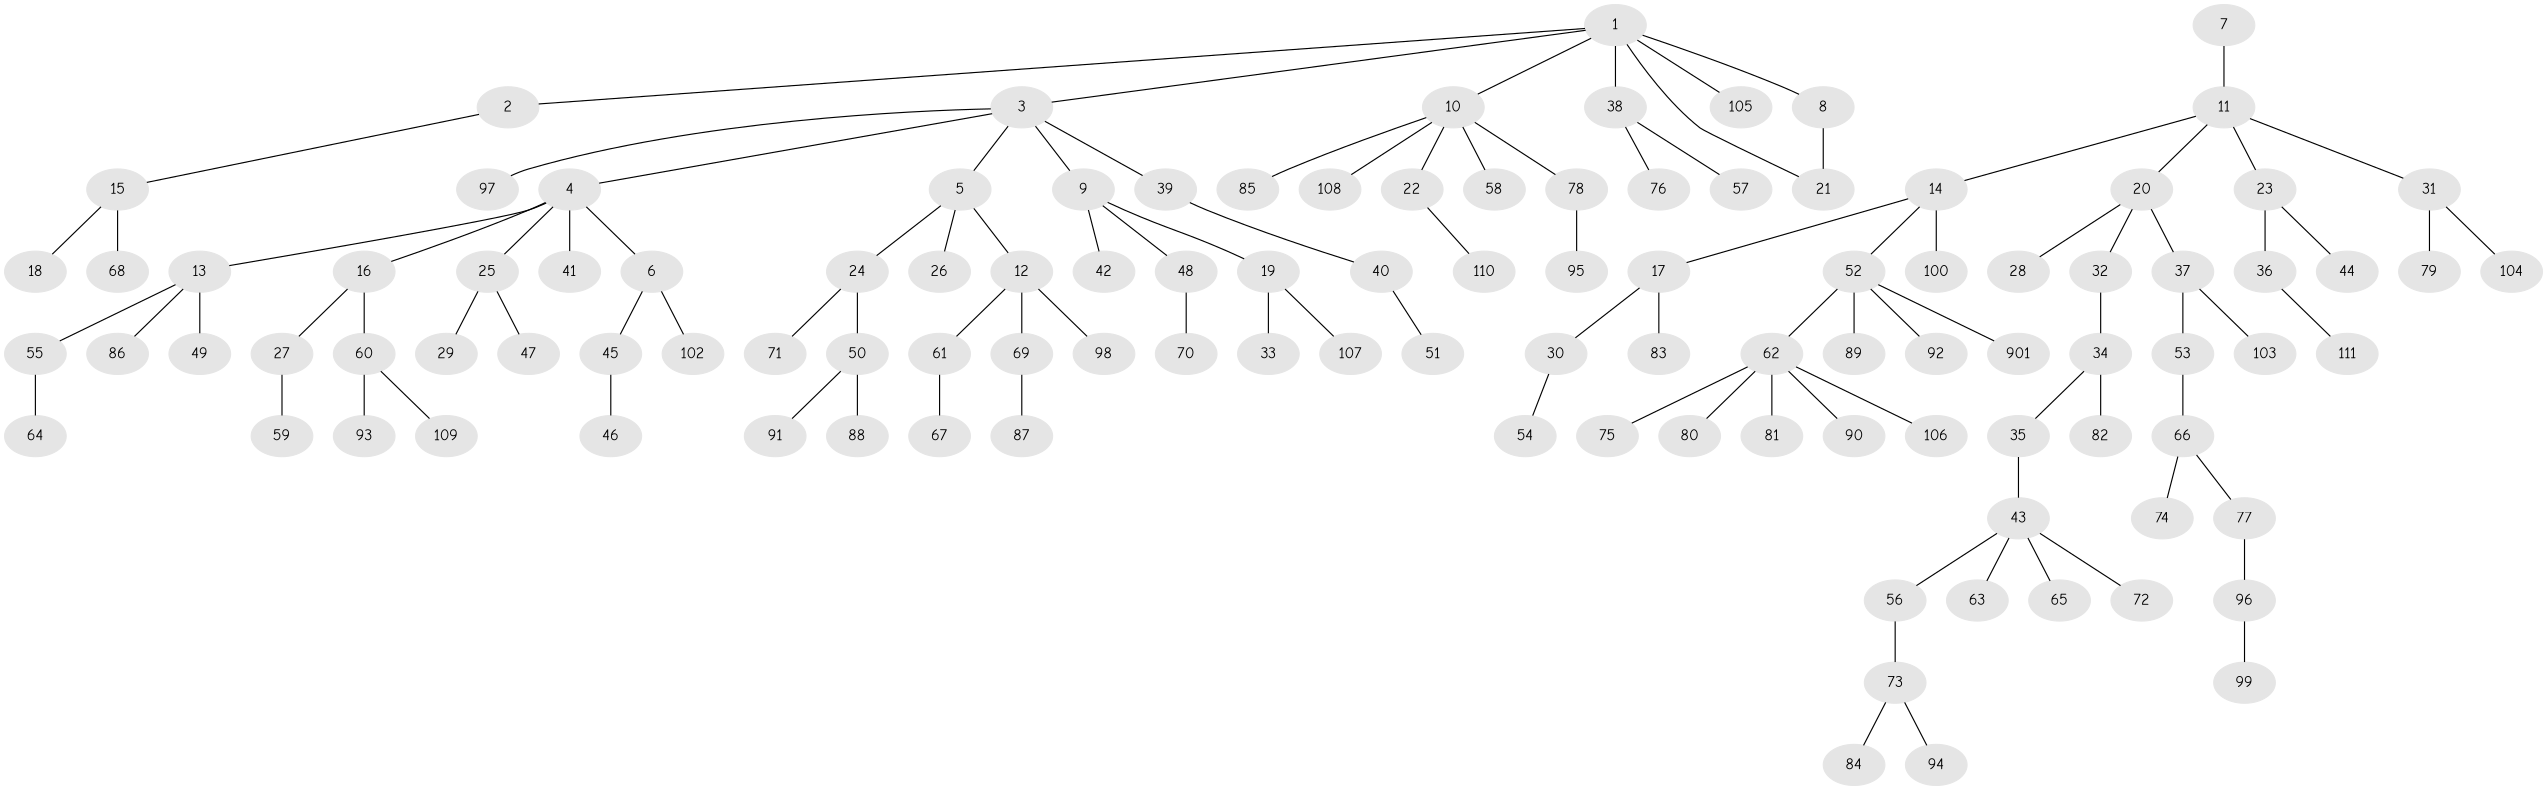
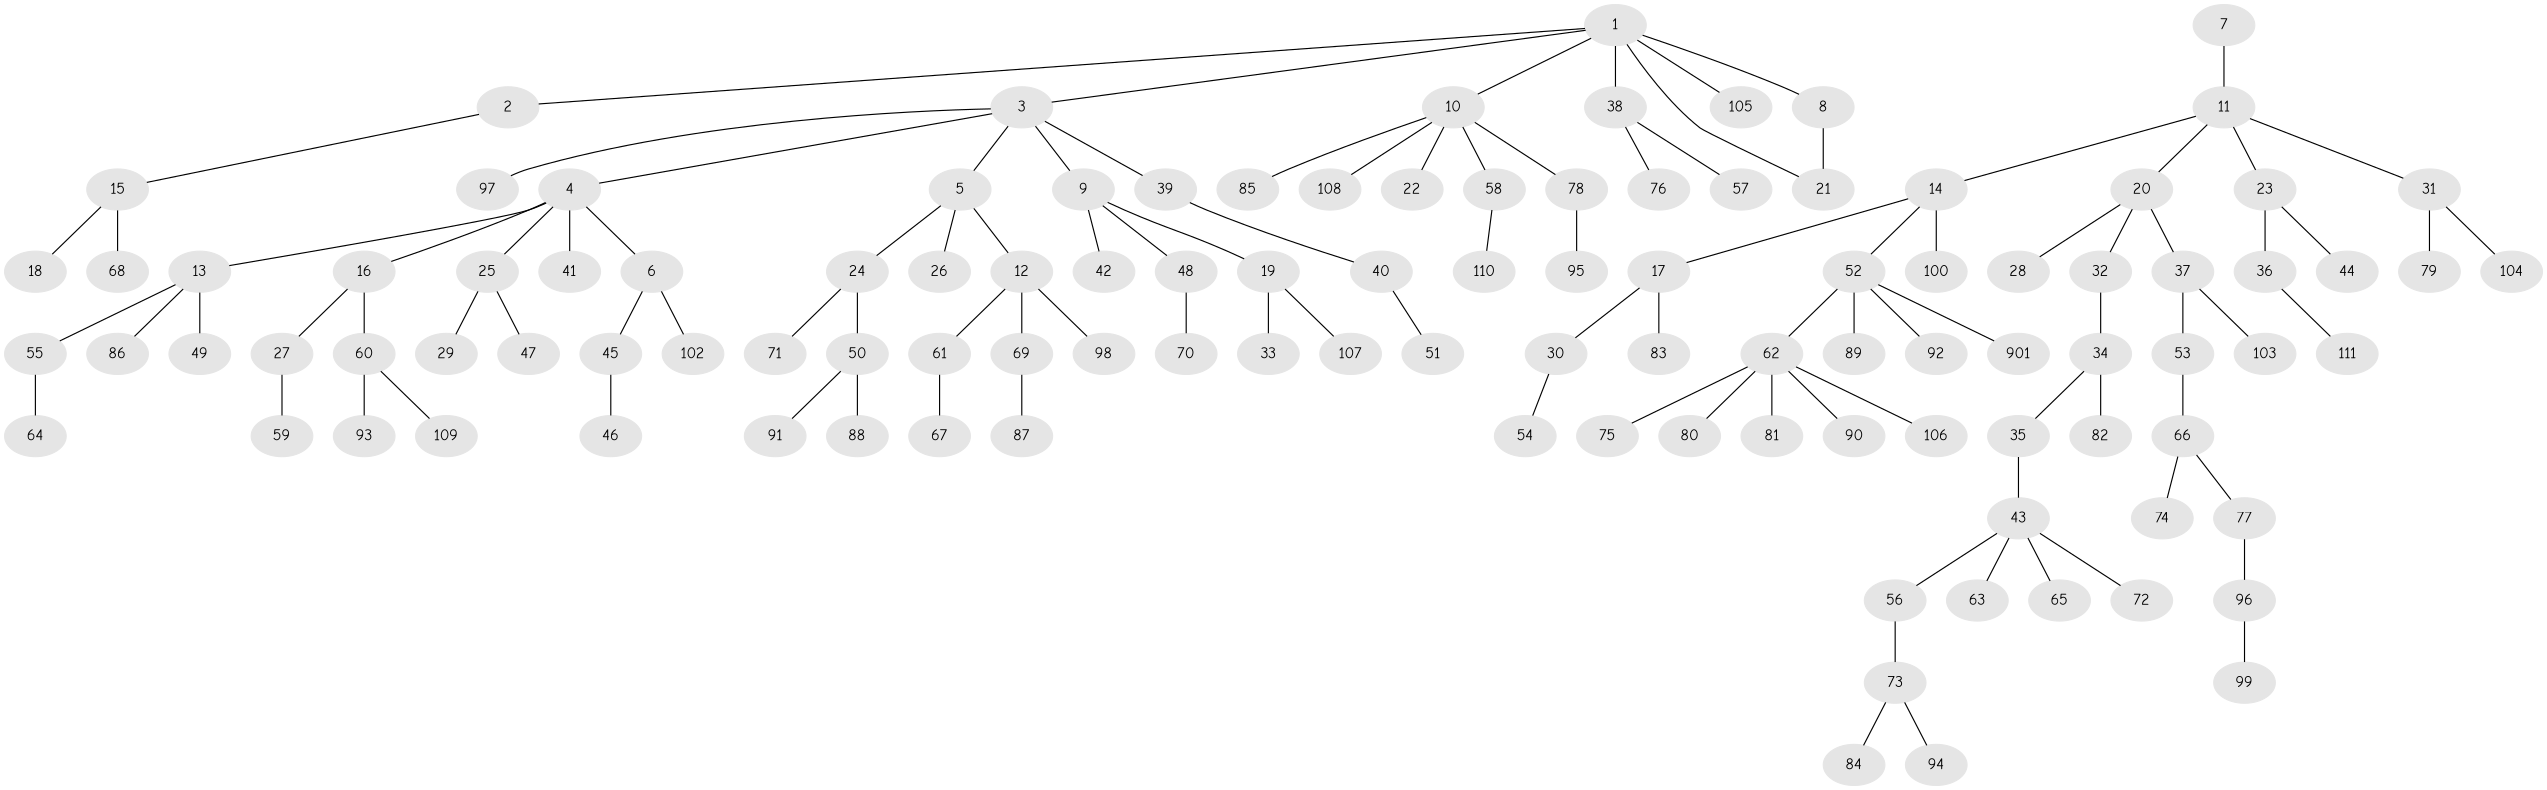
edge "22" -- "110": now "58" -- "110"
